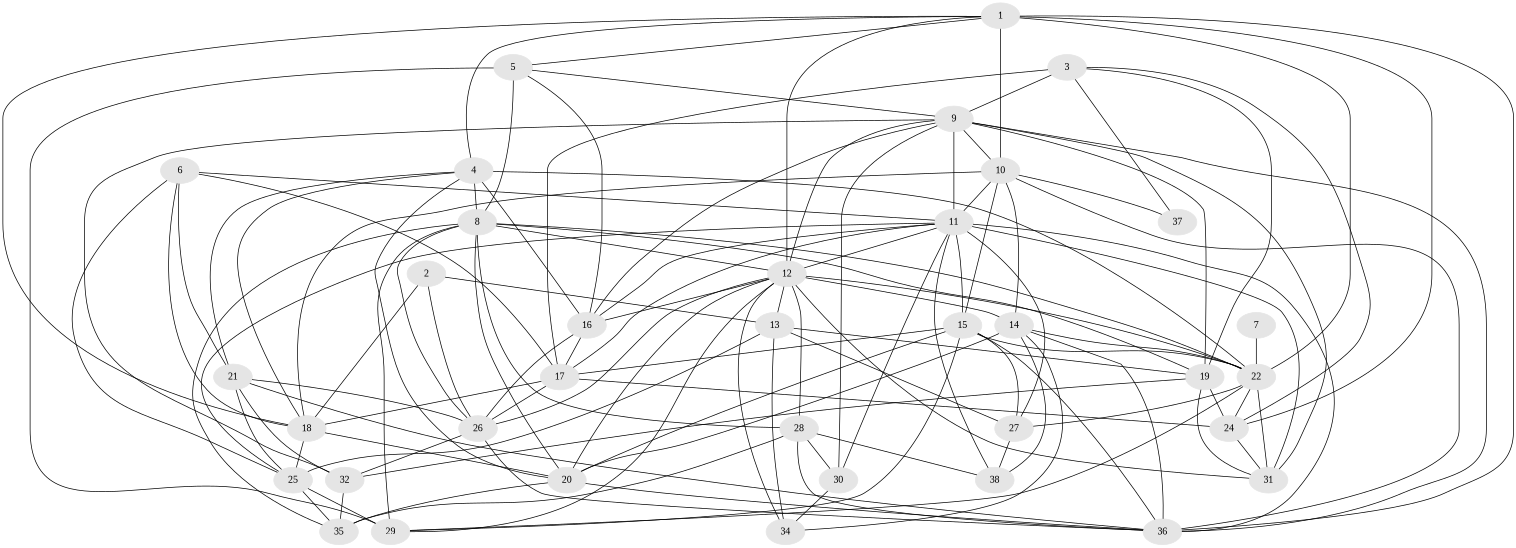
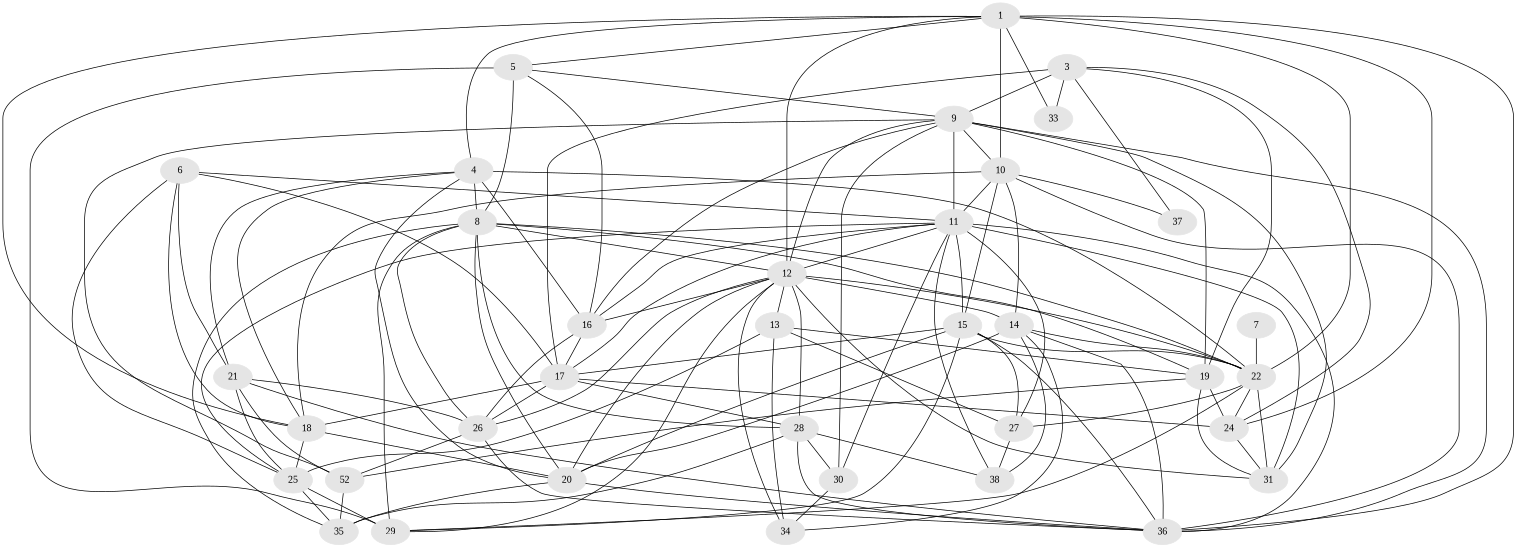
node "33": added
node "2": removed
edge "17" -- "28": added
node "32": label "32" -> "52"
